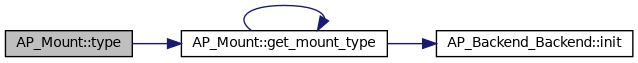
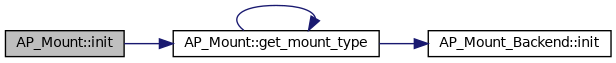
node "AP_Mount::type": label "AP_Mount::type" -> "AP_Mount::init"
node "AP_Backend_Backend::init": label "AP_Backend_Backend::init" -> "AP_Mount_Backend::init"
